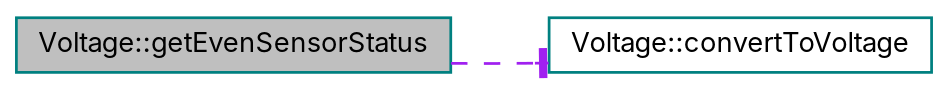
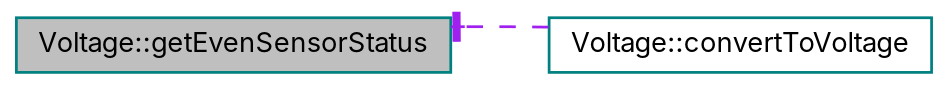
edge "Voltage::getEvenSensorStatus" -> "Voltage::convertToVoltage": reversed
